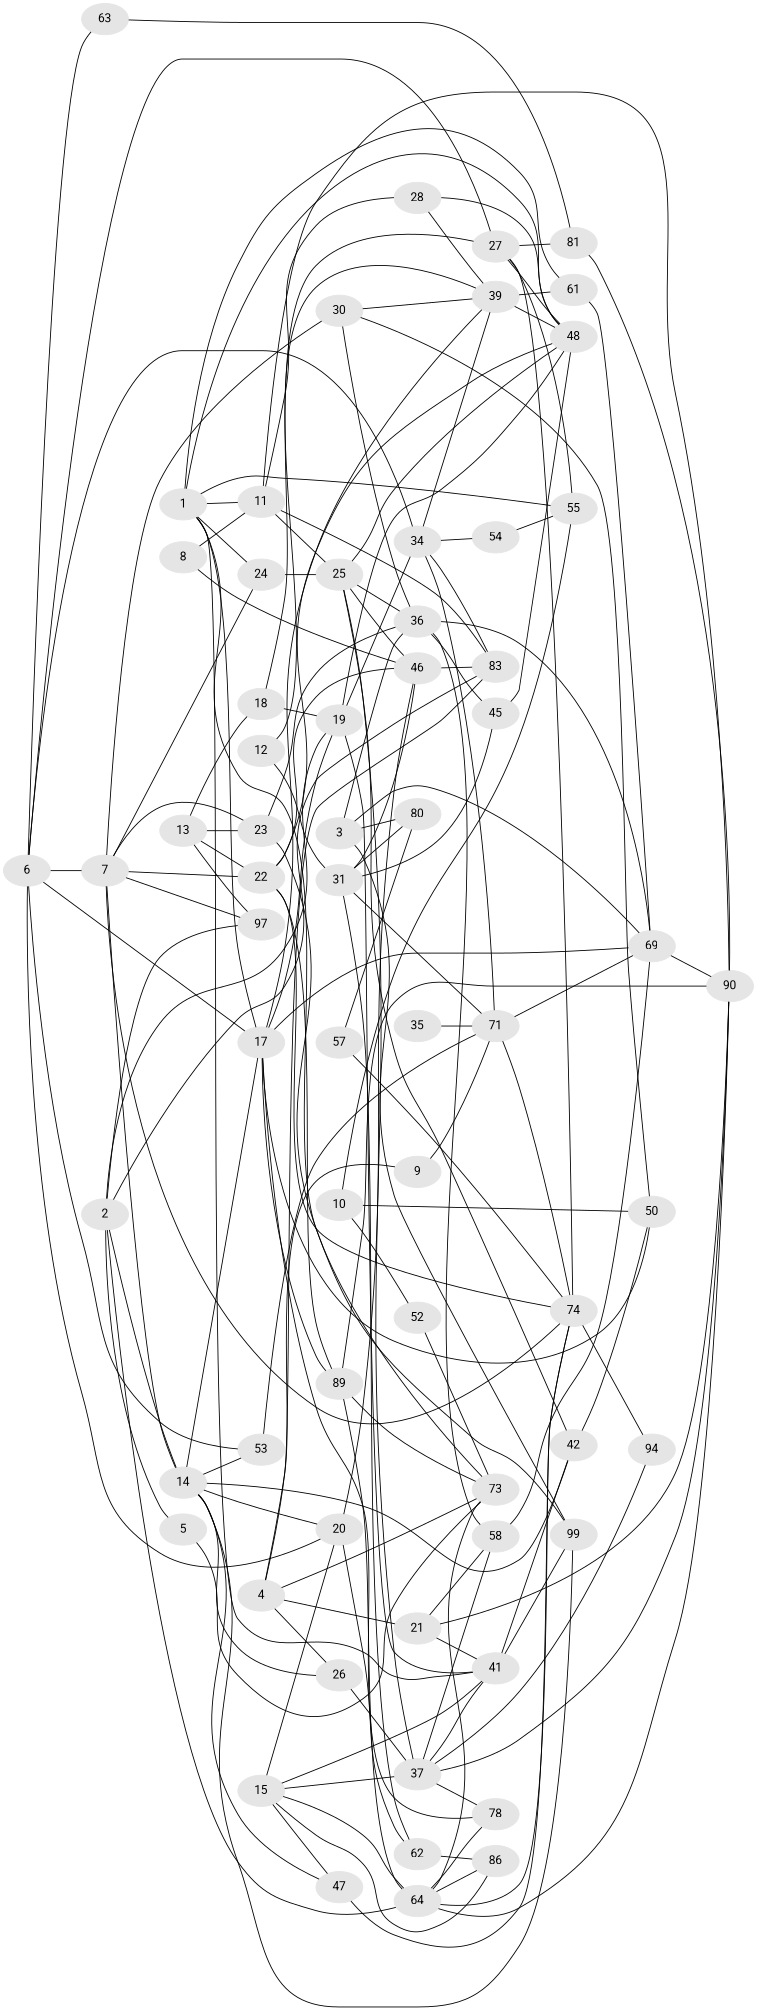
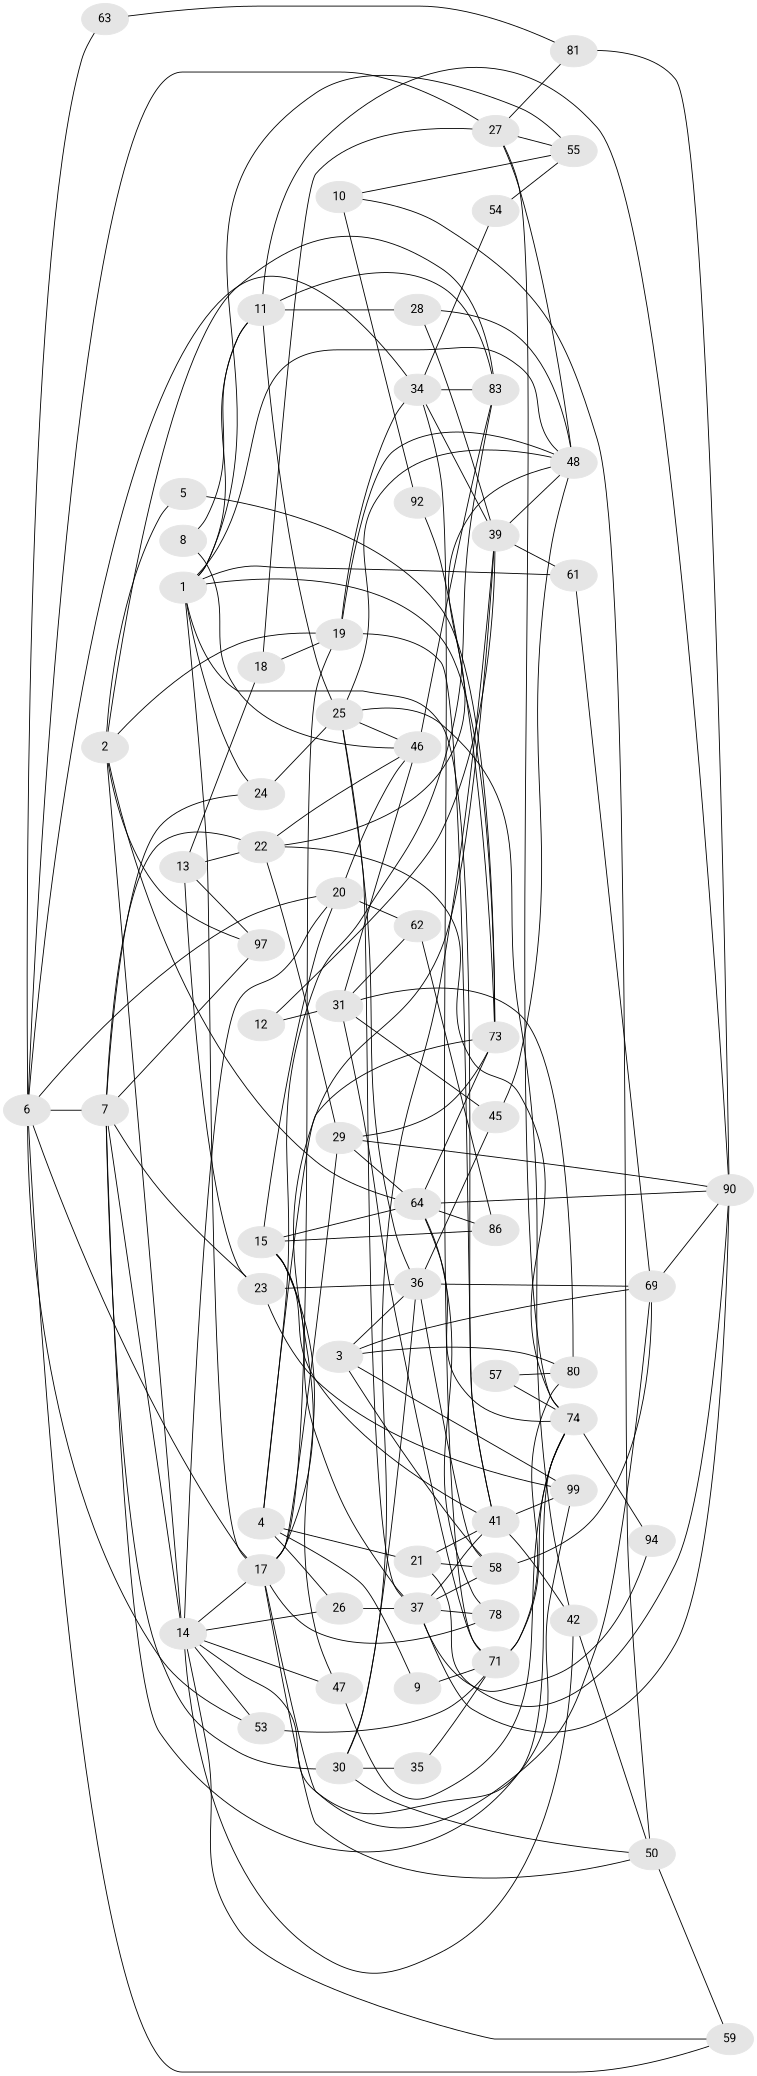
edge "69" -- "71": now "80" -- "71"
node "52": label "52" -> "92"
node "89": label "89" -> "29"
edge "3" -- "58": added
edge "30" -- "35": added
node "59": added
